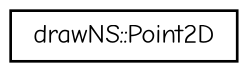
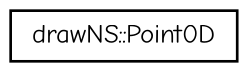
node "drawNS::Point2D": label "drawNS::Point2D" -> "drawNS::Point0D"
